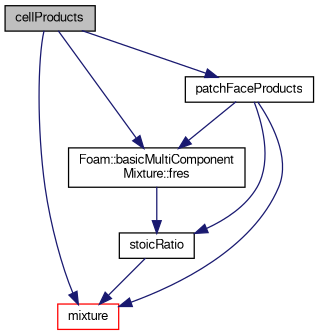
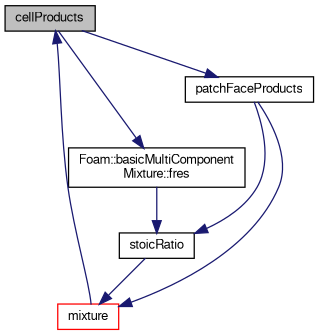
edge "patchFaceProducts" -> "Foam::basicMultiComponent Mixture::fres": removed
edge "cellProducts" -> "mixture": reversed
